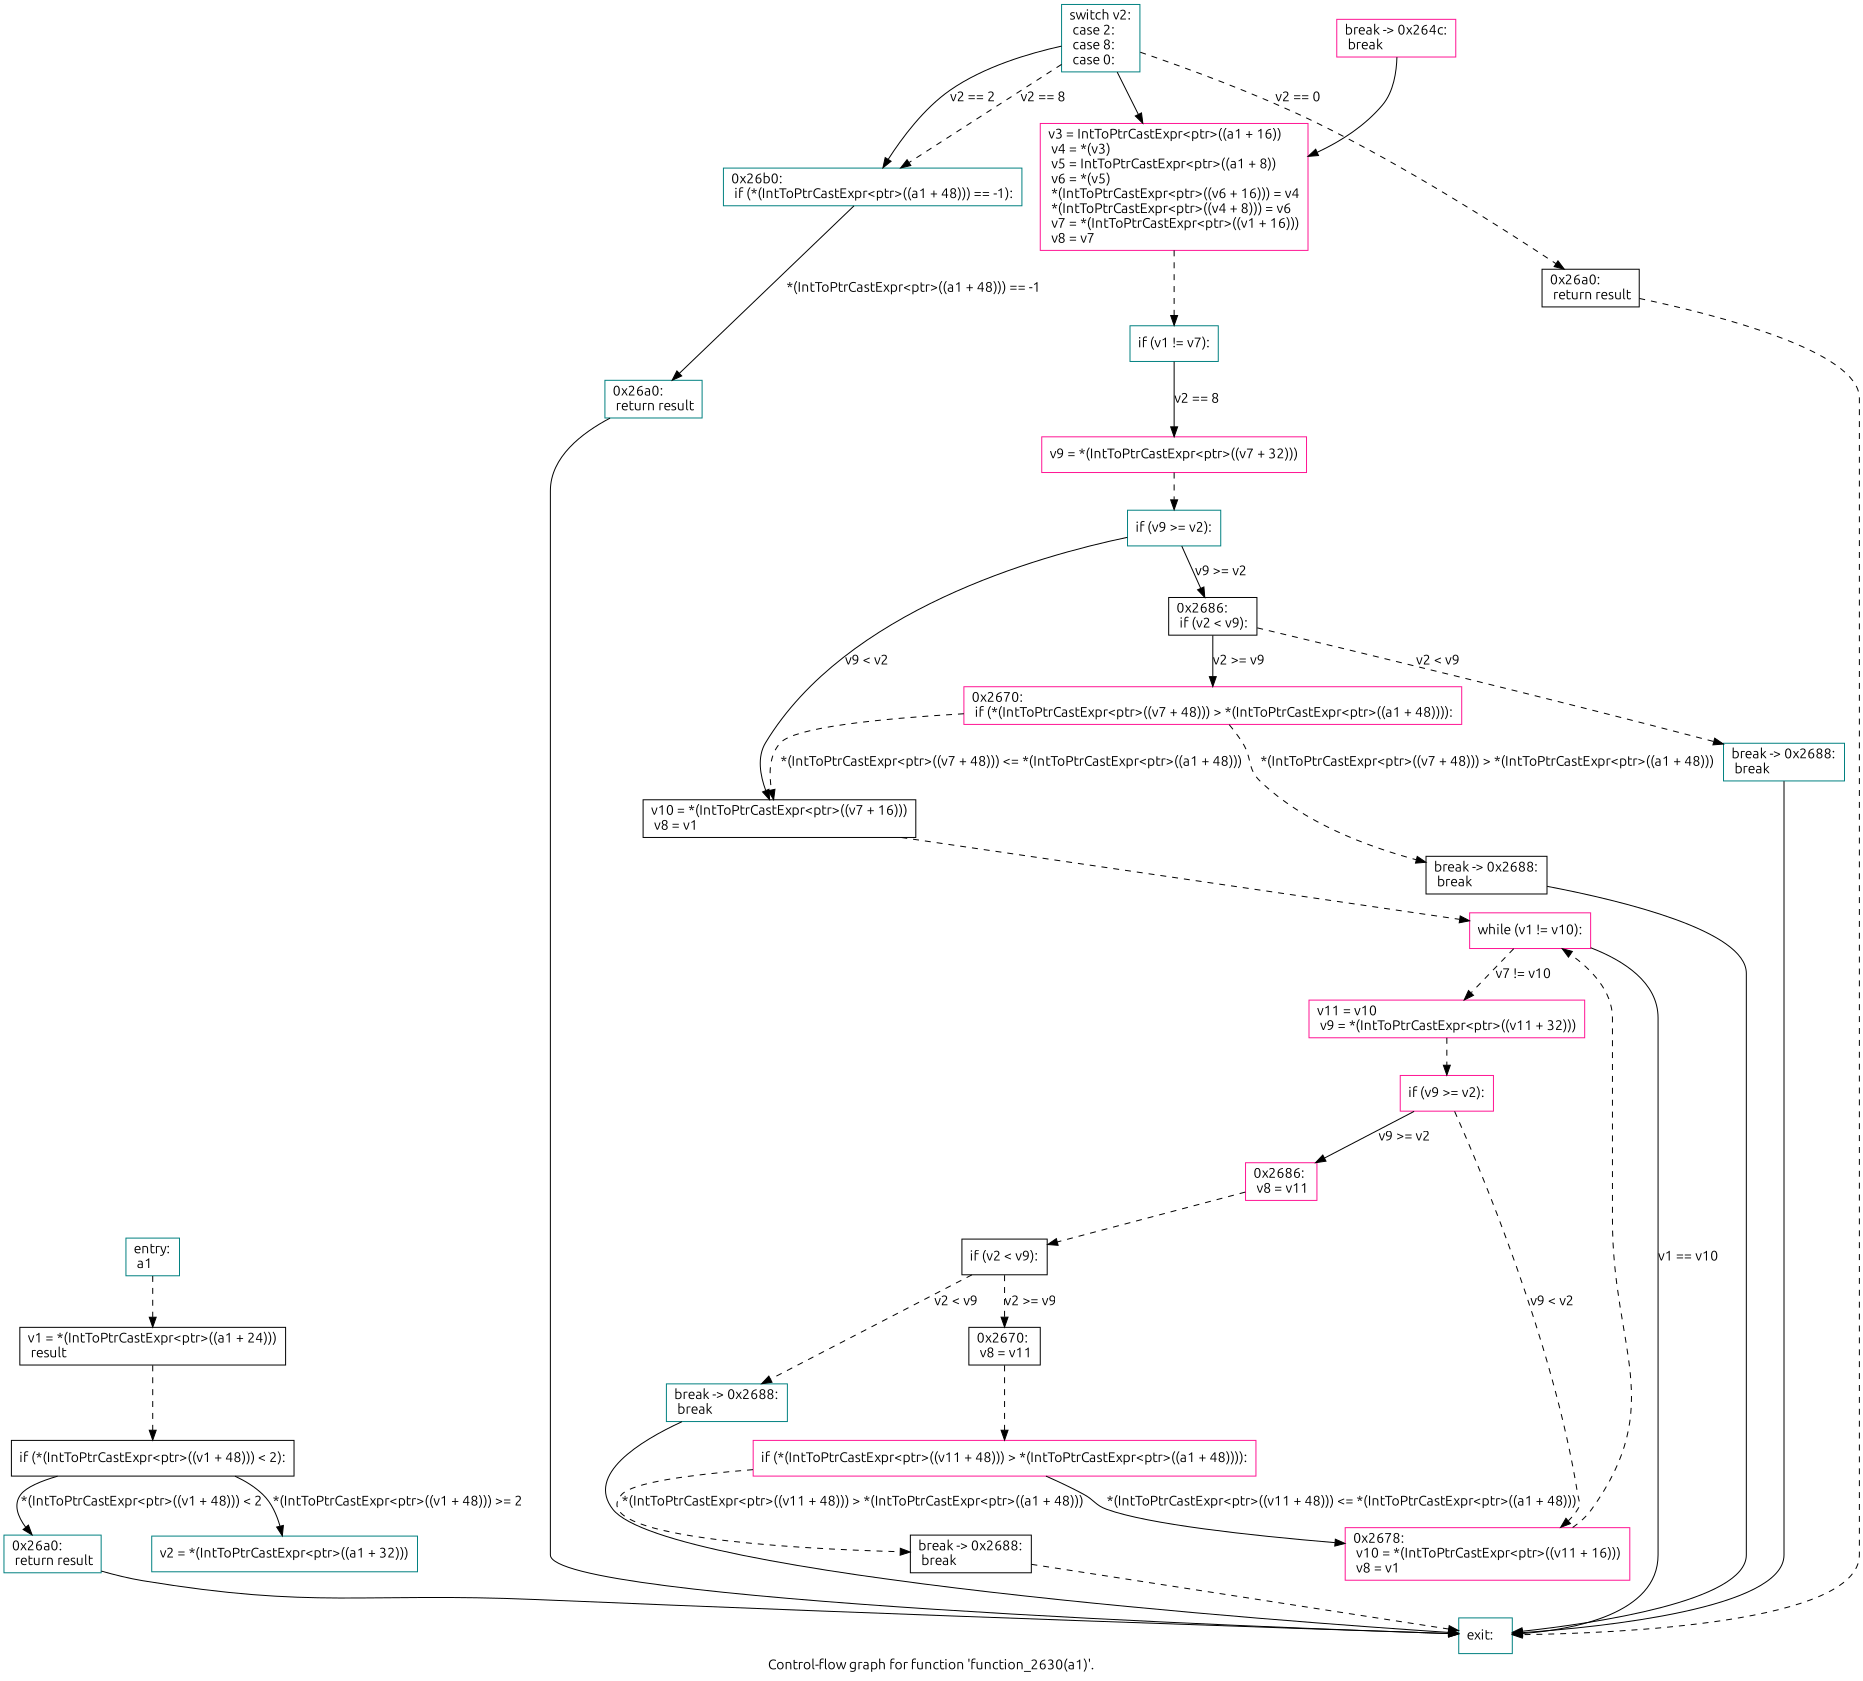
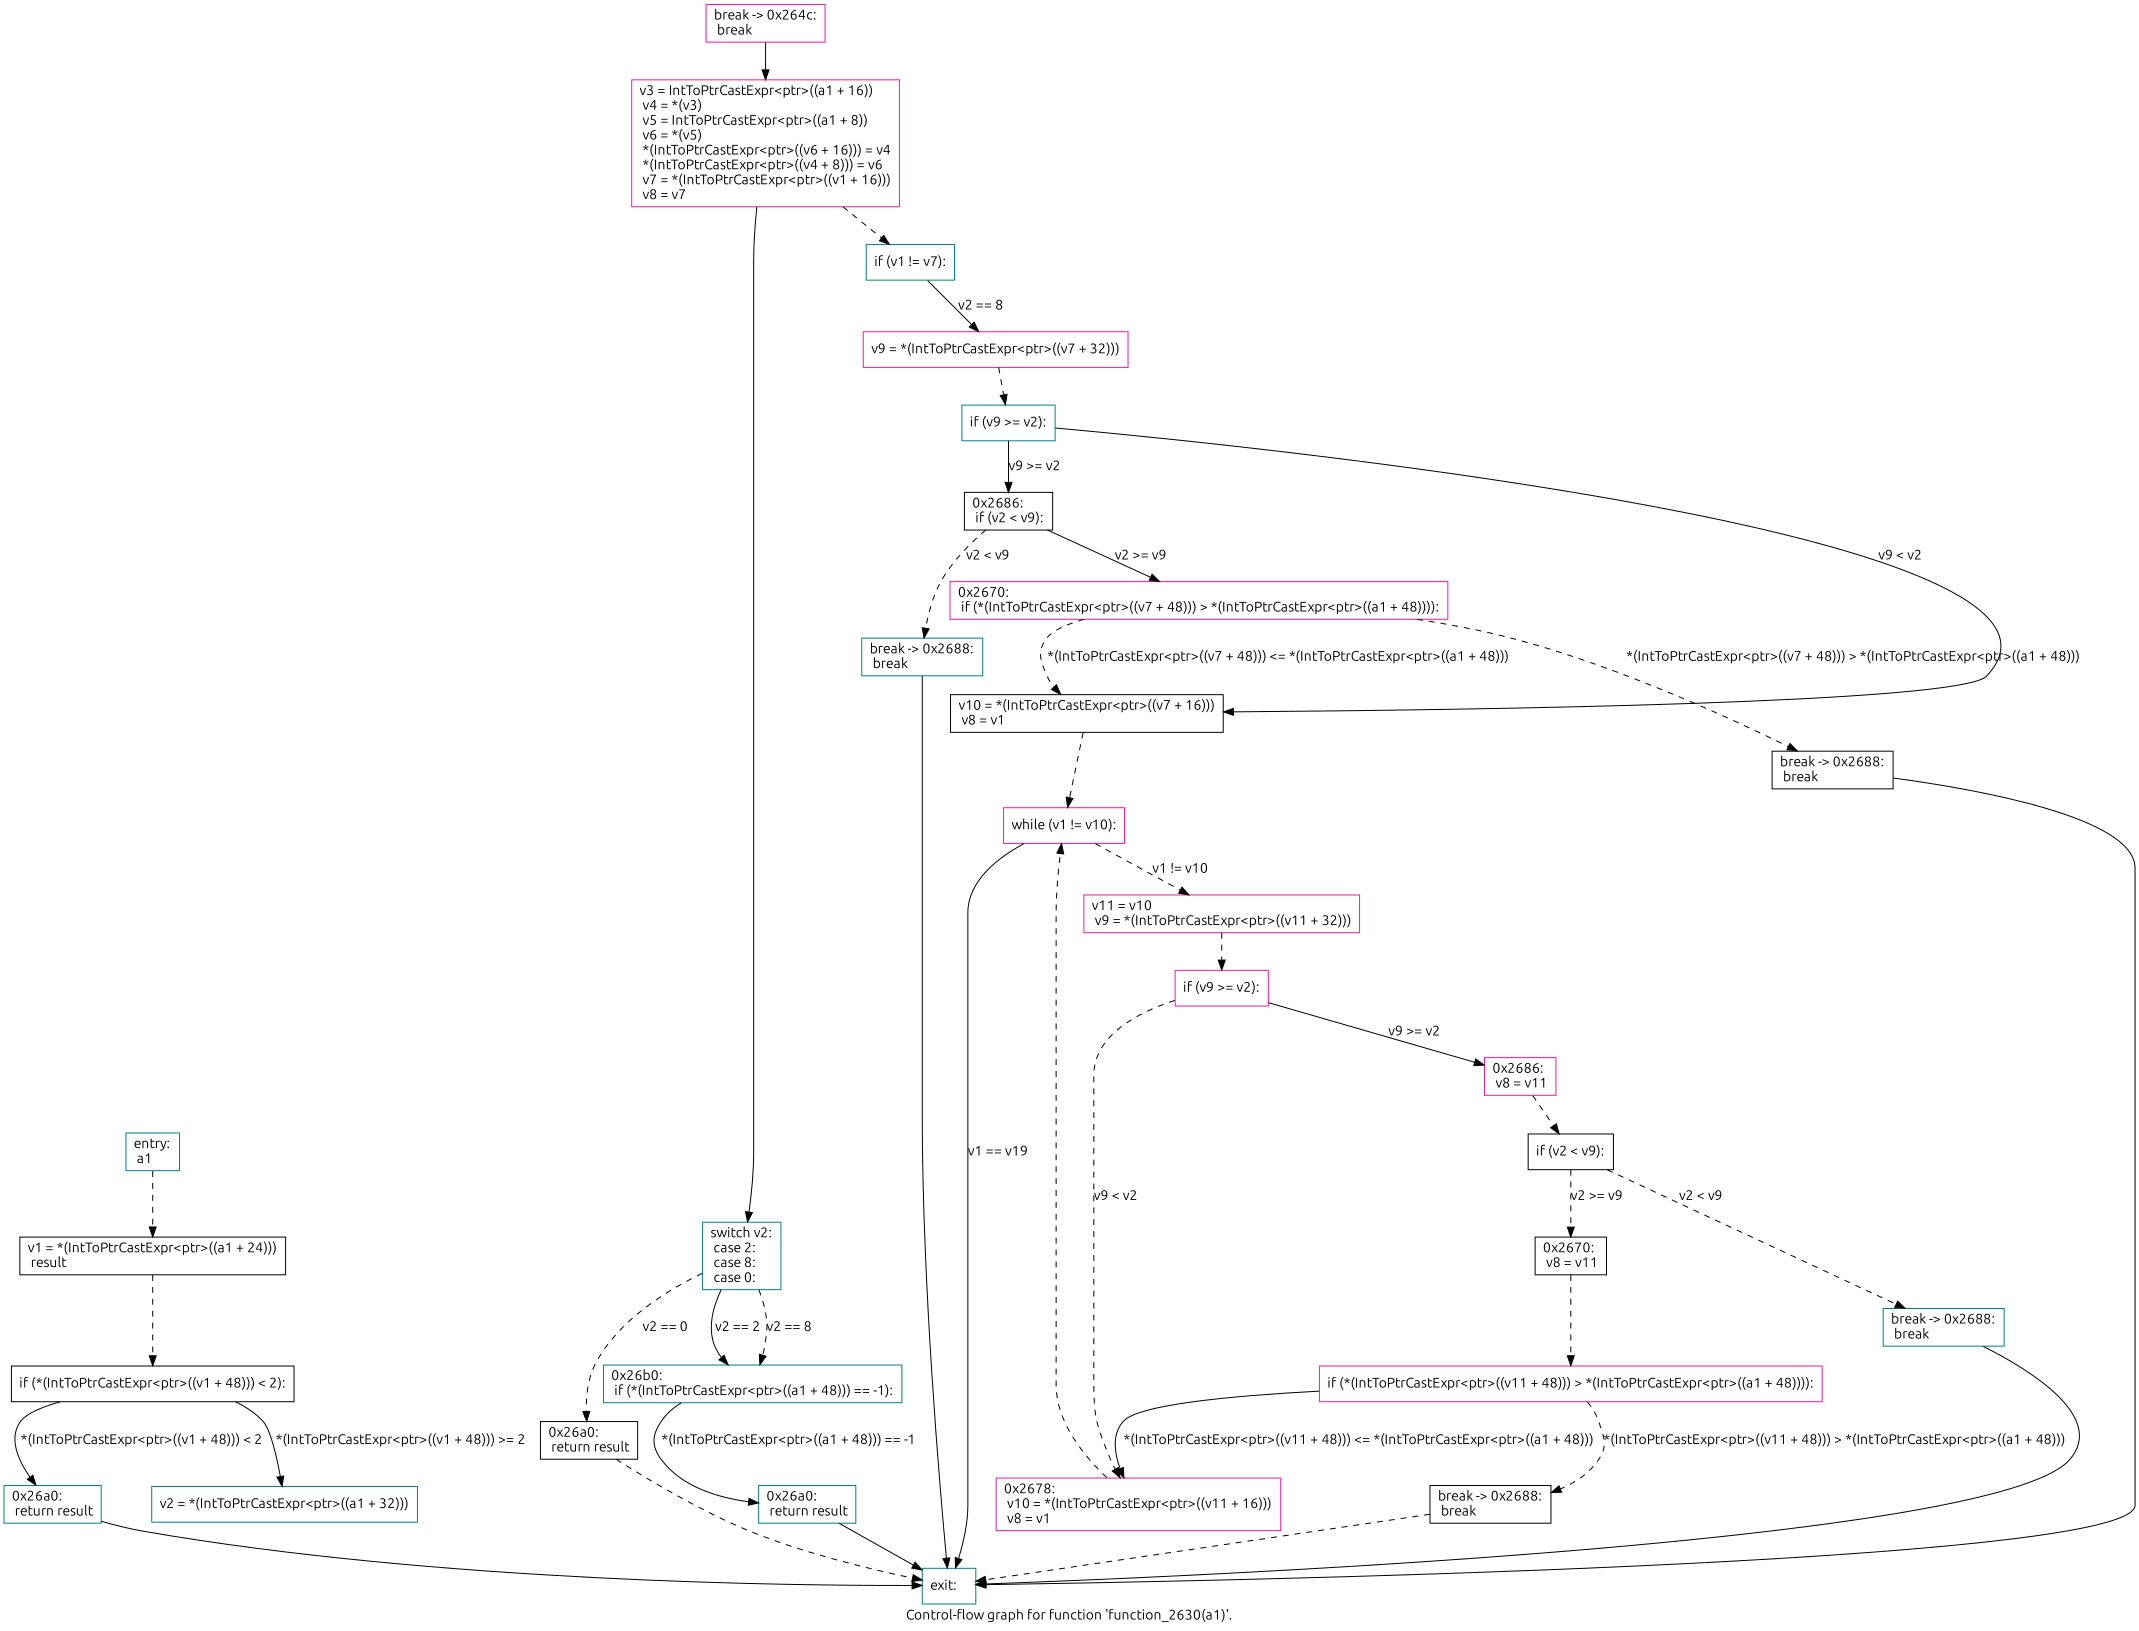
edge "switch v2:" -> "v3 = IntToPtrCastExpr<ptr>((a1 + 16))": reversed
edge "while (v1 != v10):" -> "v11 = v10": label "v7 != v10" -> "v1 != v10"
edge "while (v1 != v10):" -> "exit:": label "v1 == v10" -> "v1 == v19"
